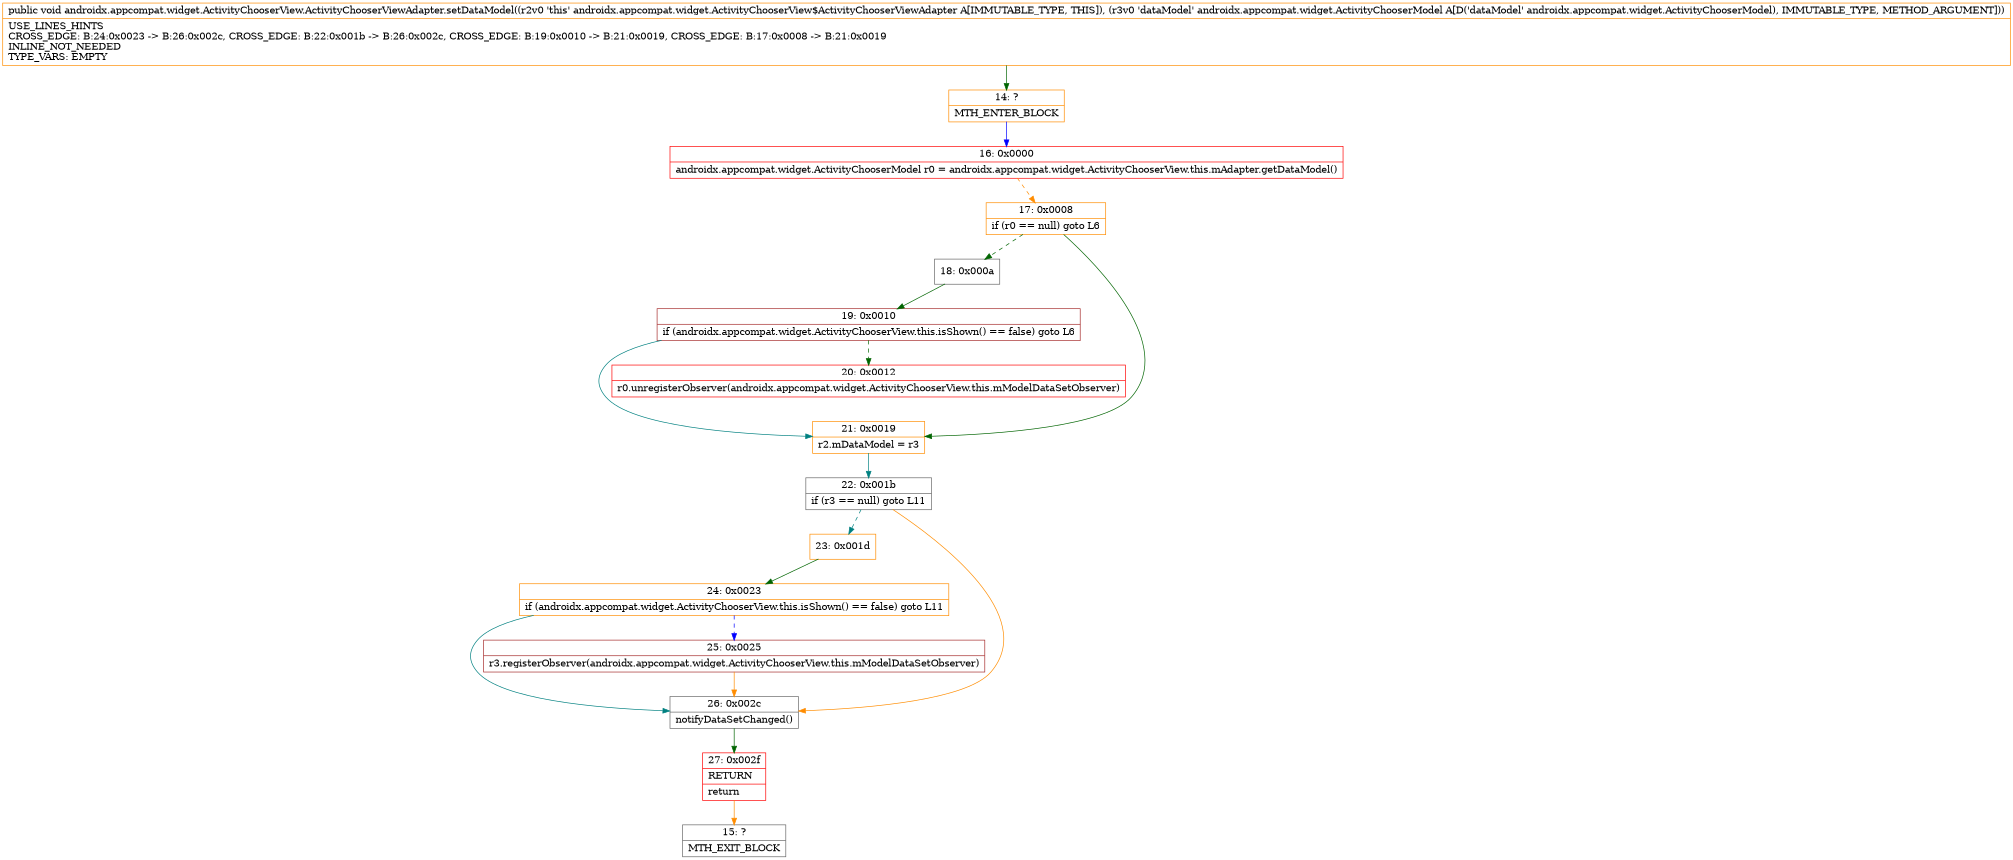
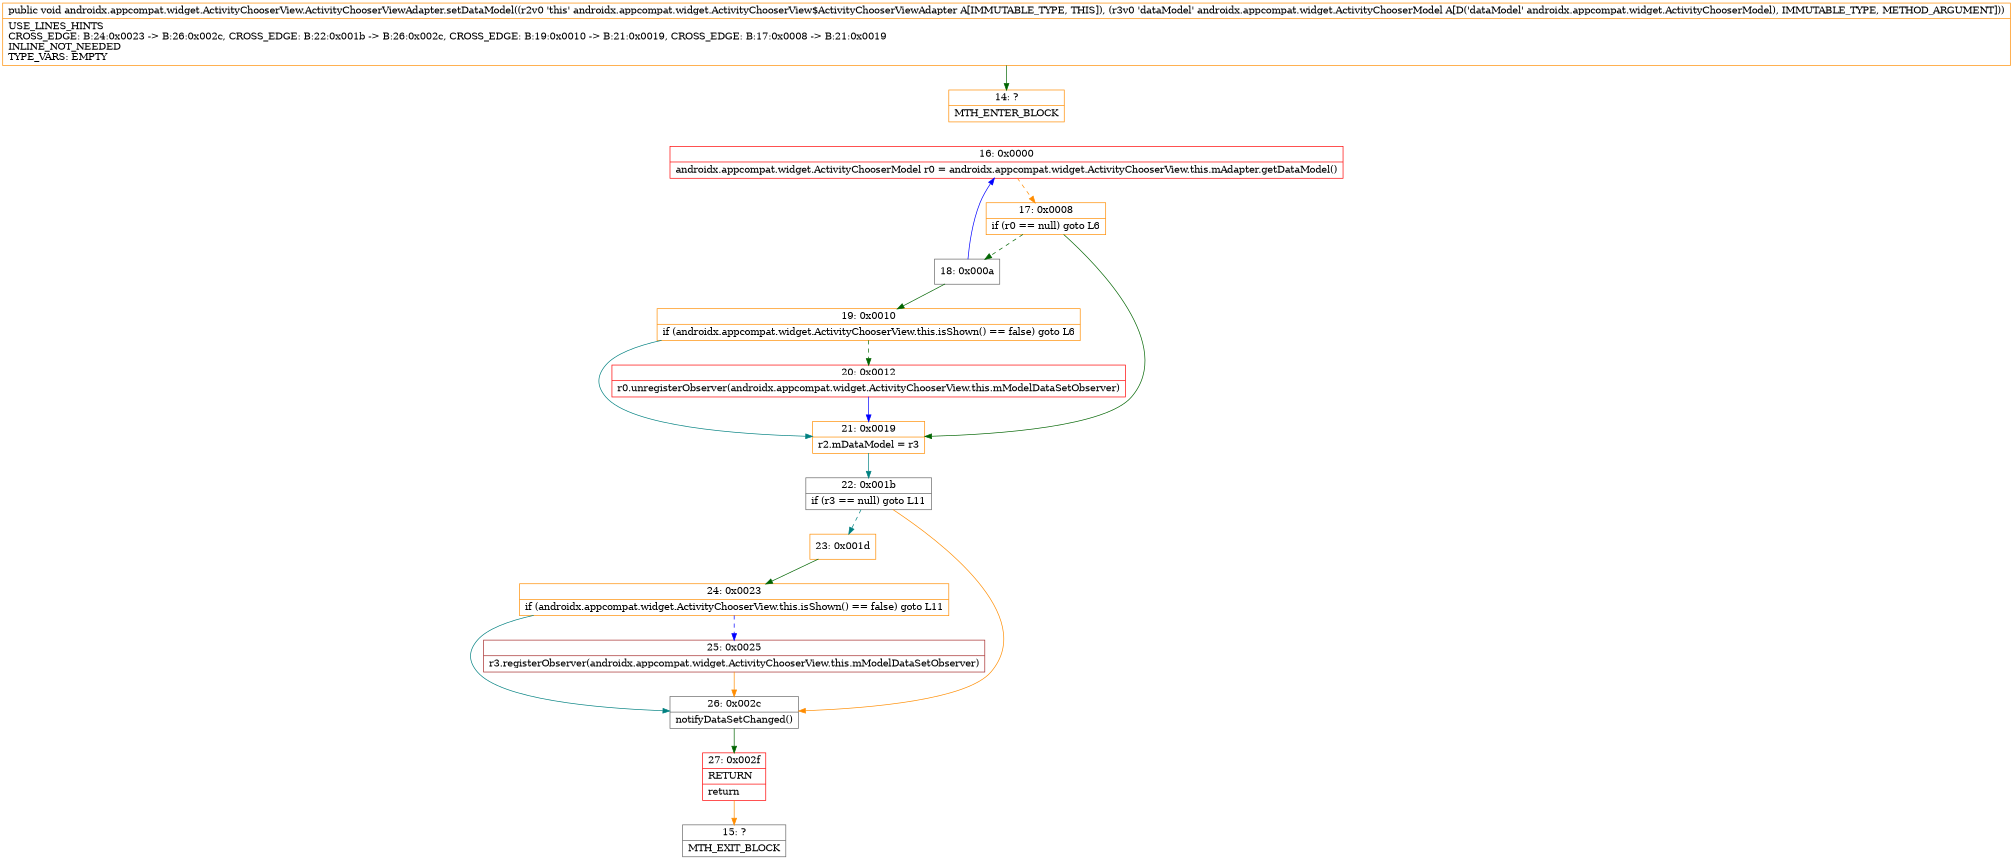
edge "14: ?" -> "16: 0x0000": now "18: 0x000a" -> "16: 0x0000"
node "19: 0x0010": color brown -> darkorange
edge "20: 0x0012" -> "21: 0x0019": added
